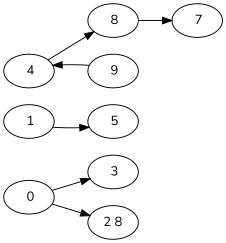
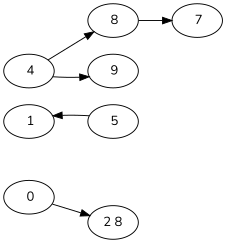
edge "9" -> "4": reversed
edge "1" -> "5": reversed
node "3": removed
